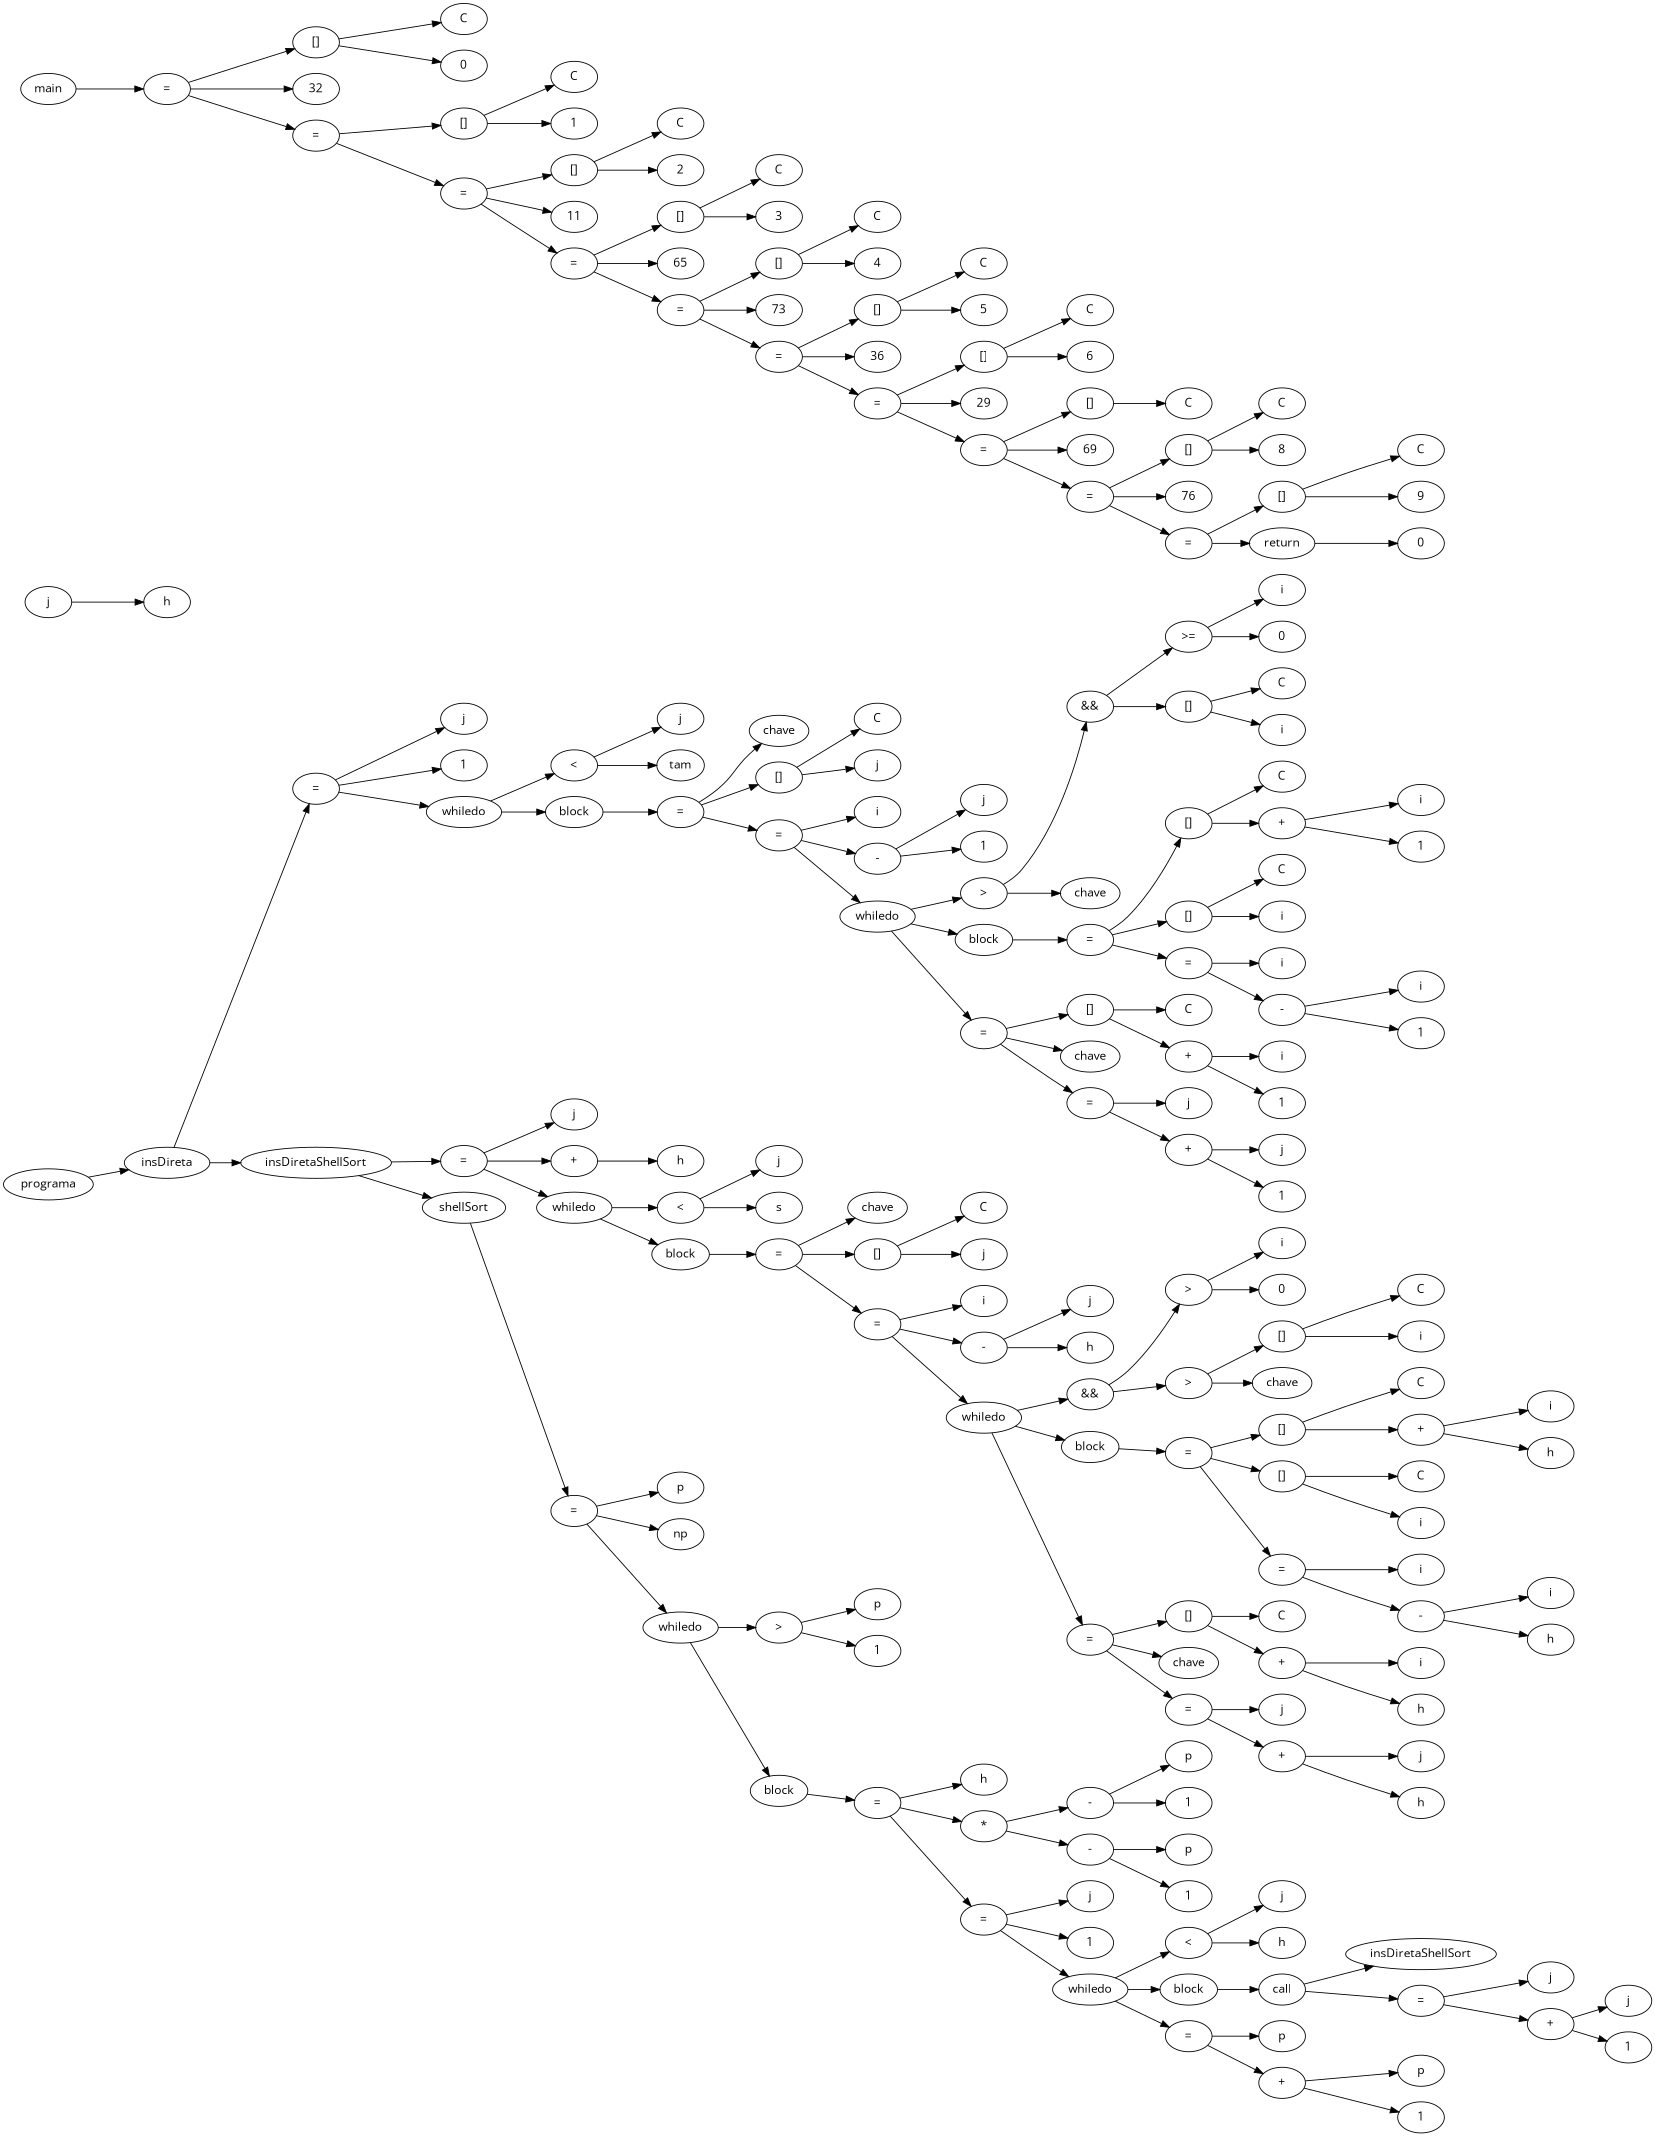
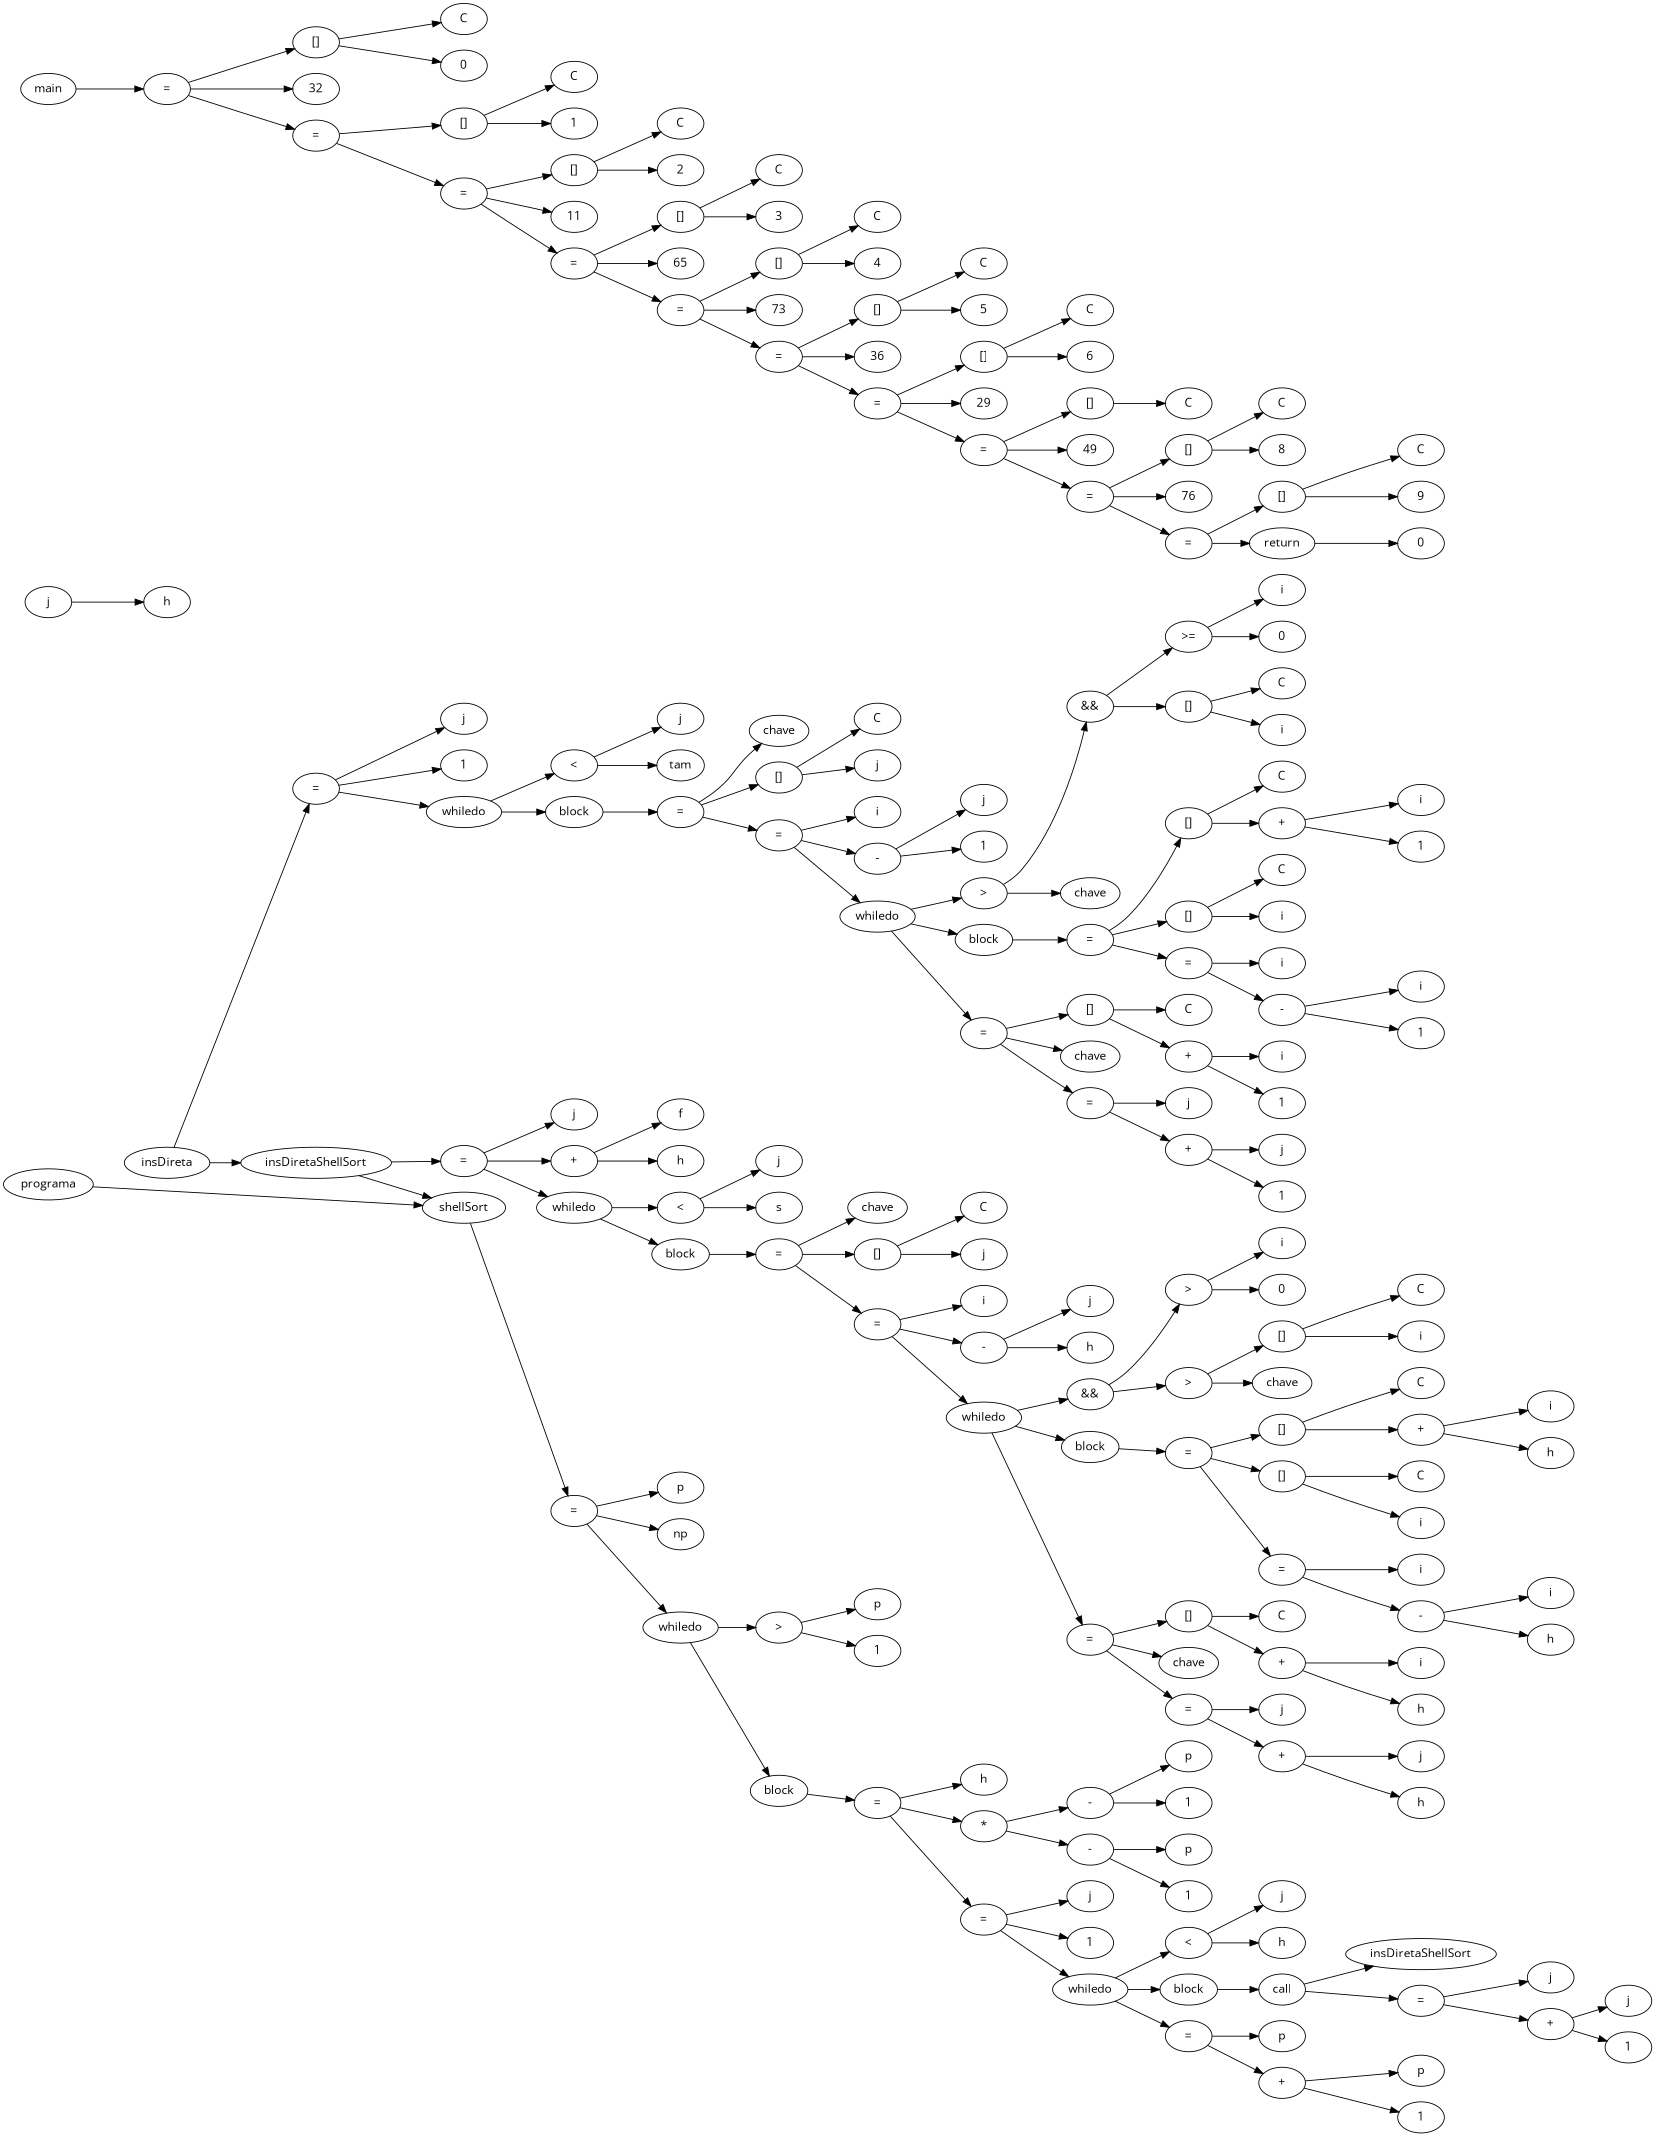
node "69": label "69" -> "49"
node "f": added
edge "programa" -> "insDireta": now "programa" -> "shellSort"
